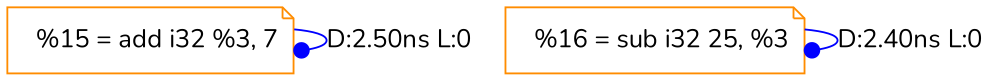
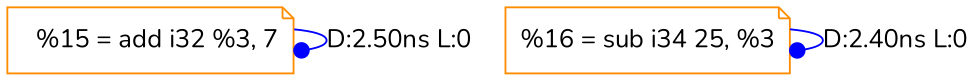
node "%16 = sub i32 25, %3": label "%16 = sub i32 25, %3" -> "%16 = sub i34 25, %3"
